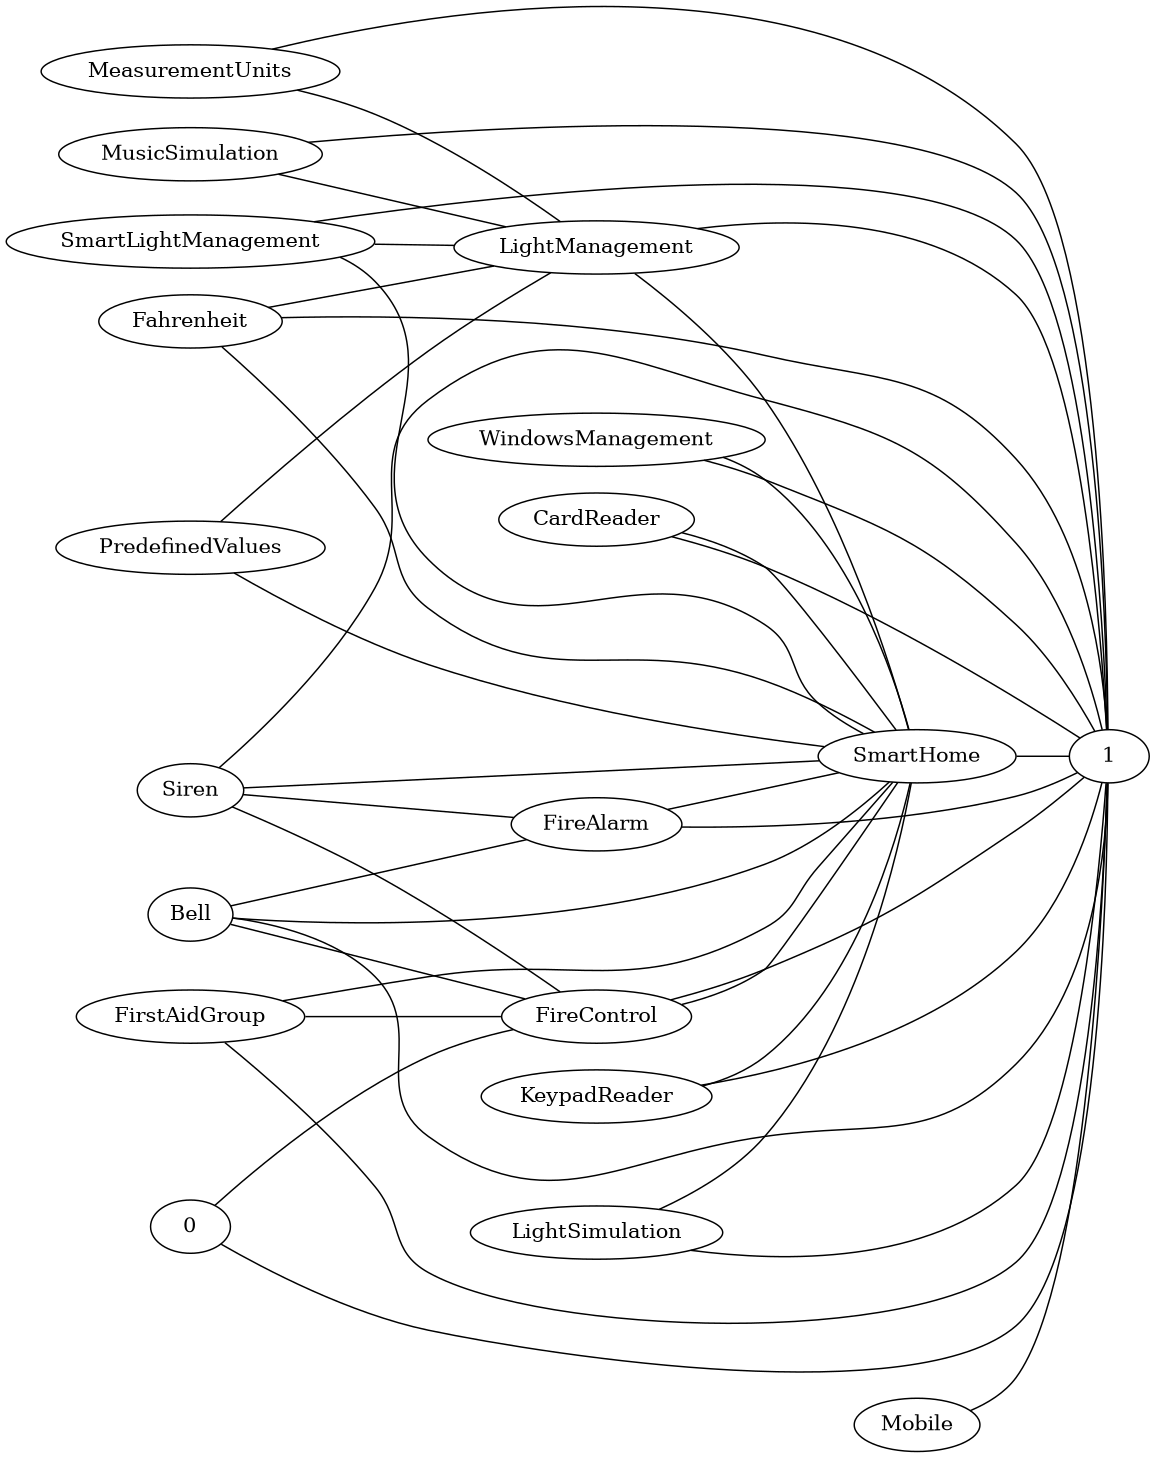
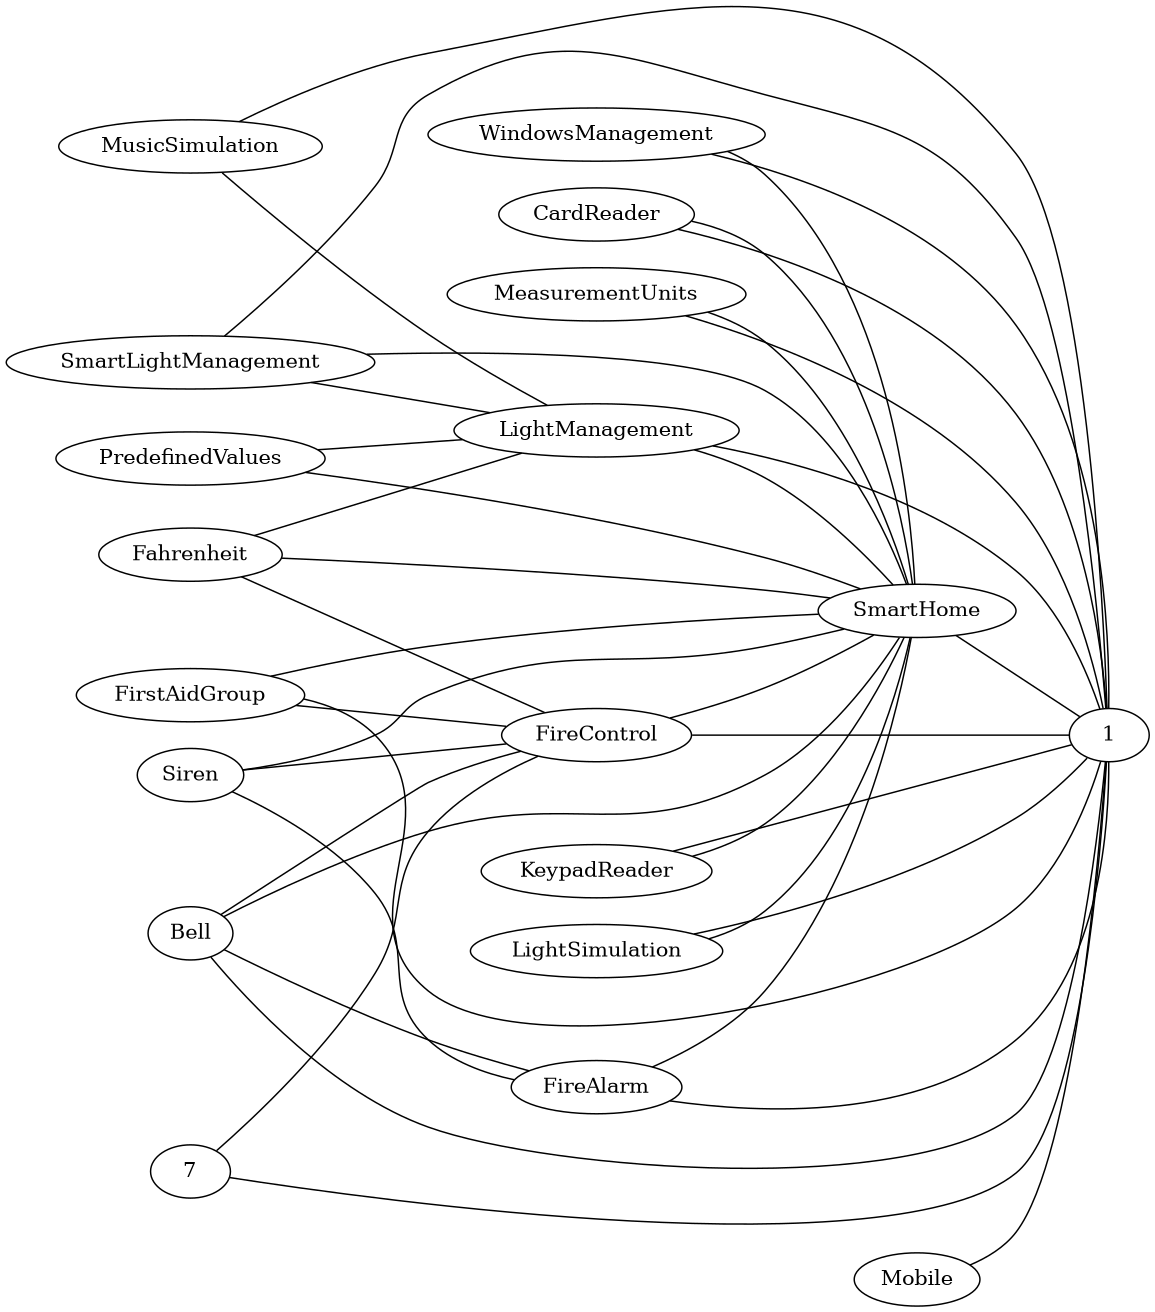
edge "MeasurementUnits" -- "LightManagement": now "MeasurementUnits" -- "SmartHome"
edge "1" -- "Siren": removed
edge "Fahrenheit" -- "1": now "Fahrenheit" -- "FireControl"
node "0": label "0" -> "7"
